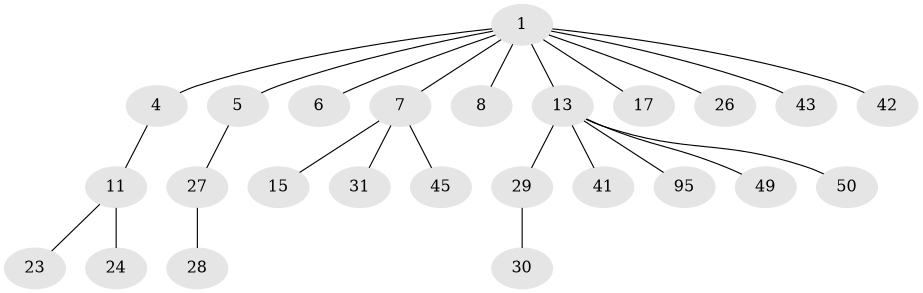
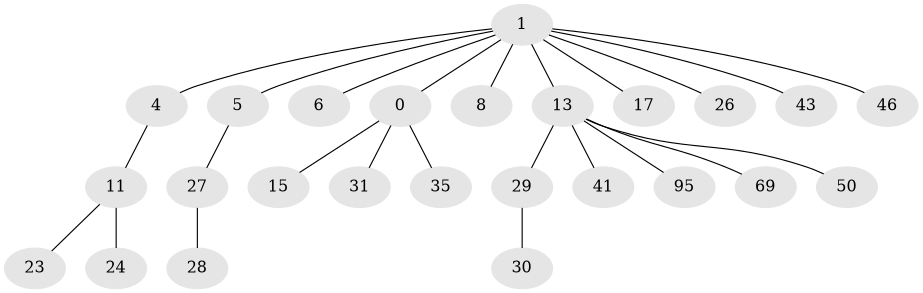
node "7": label "7" -> "0"
node "42": label "42" -> "46"
node "45": label "45" -> "35"
node "49": label "49" -> "69"
